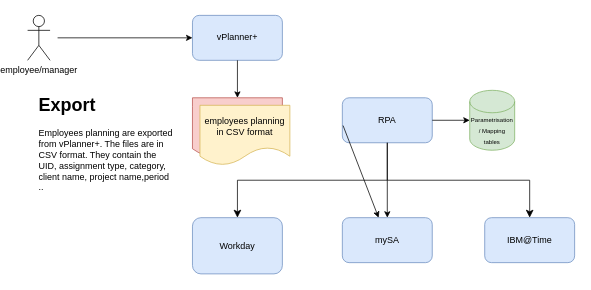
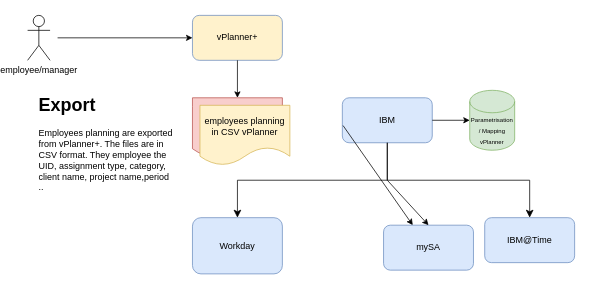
node "vPlanner+": fillcolor #dae8fc -> #fff2cc
node "RPA": label "RPA" -> "IBM"
node "Export Employees planning are exported from vPlanner+. The files are in CSV format. They contain the UID, assignment type, category, client name, project name,period ..": label "Export Employees planning are exported from vPlanner+. The files are in CSV format. They contain the UID, assignment type, category, client name, project name,period .." -> "Export Employees planning are exported from vPlanner+. The files are in CSV format. They employee the UID, assignment type, category, client name, project name,period .."
node "employees planning in CSV format": label "employees planning in CSV format" -> "employees planning in CSV vPlanner"
node "Parametrisation / Mapping tables": label "Parametrisation / Mapping tables" -> "Parametrisation / Mapping vPlanner"
node "mySA": moved (387, 240) -> (429, 248)
